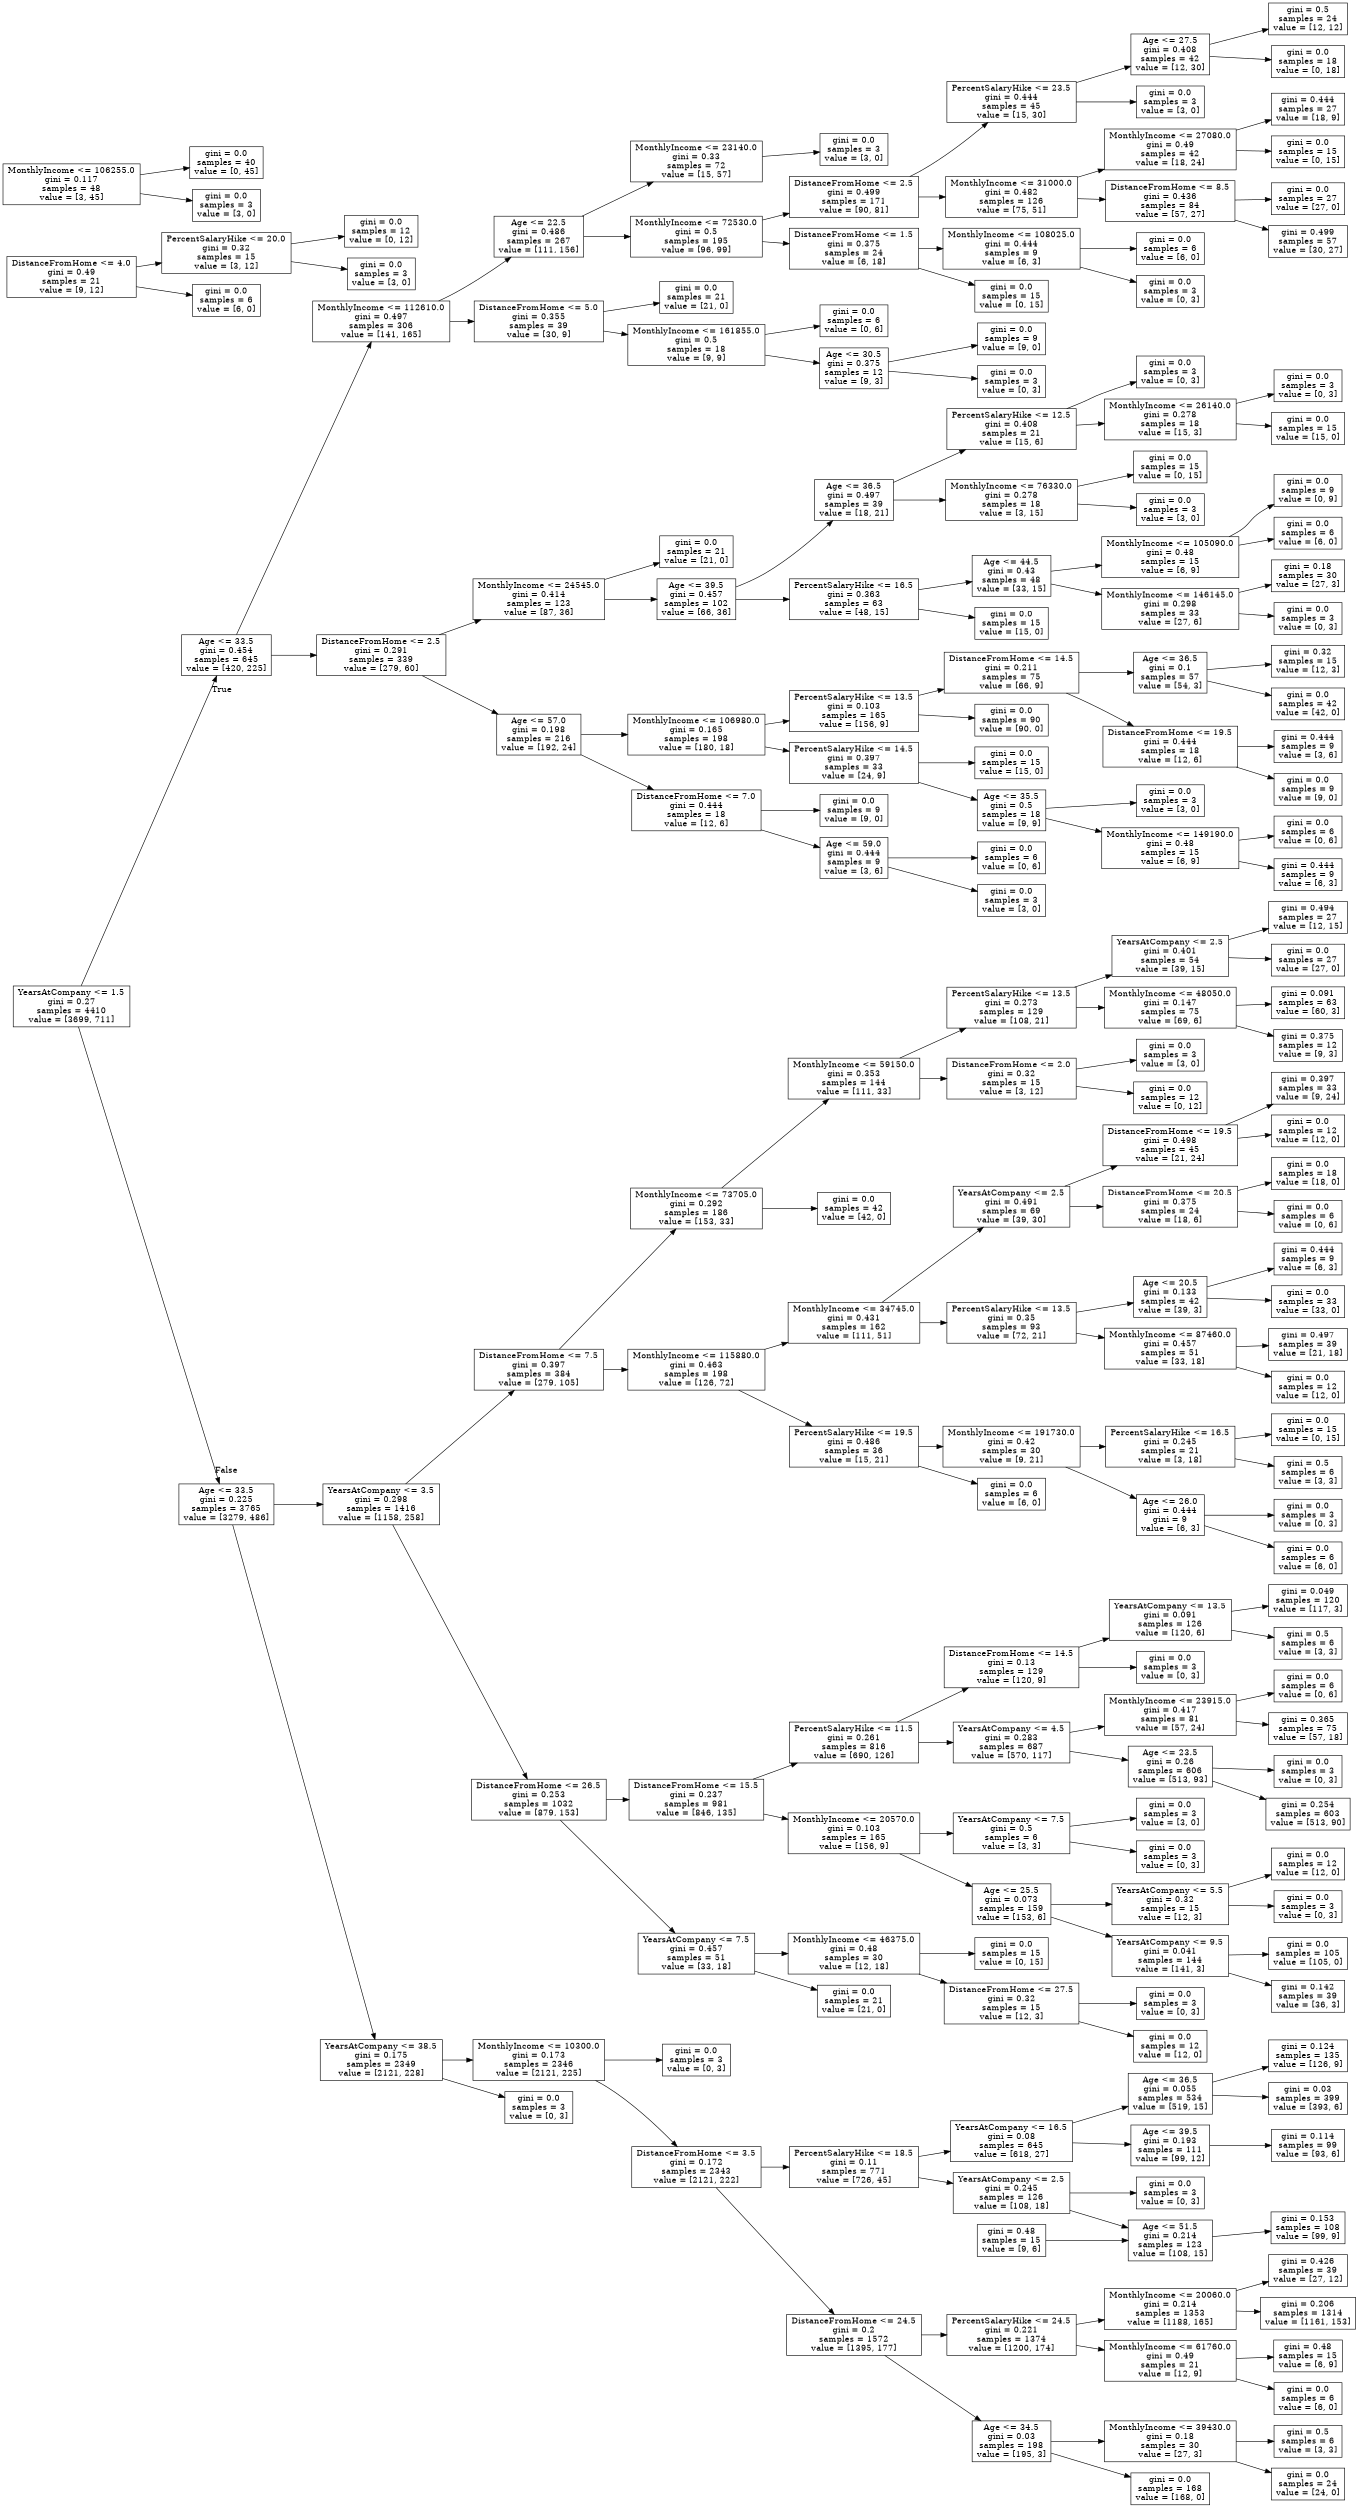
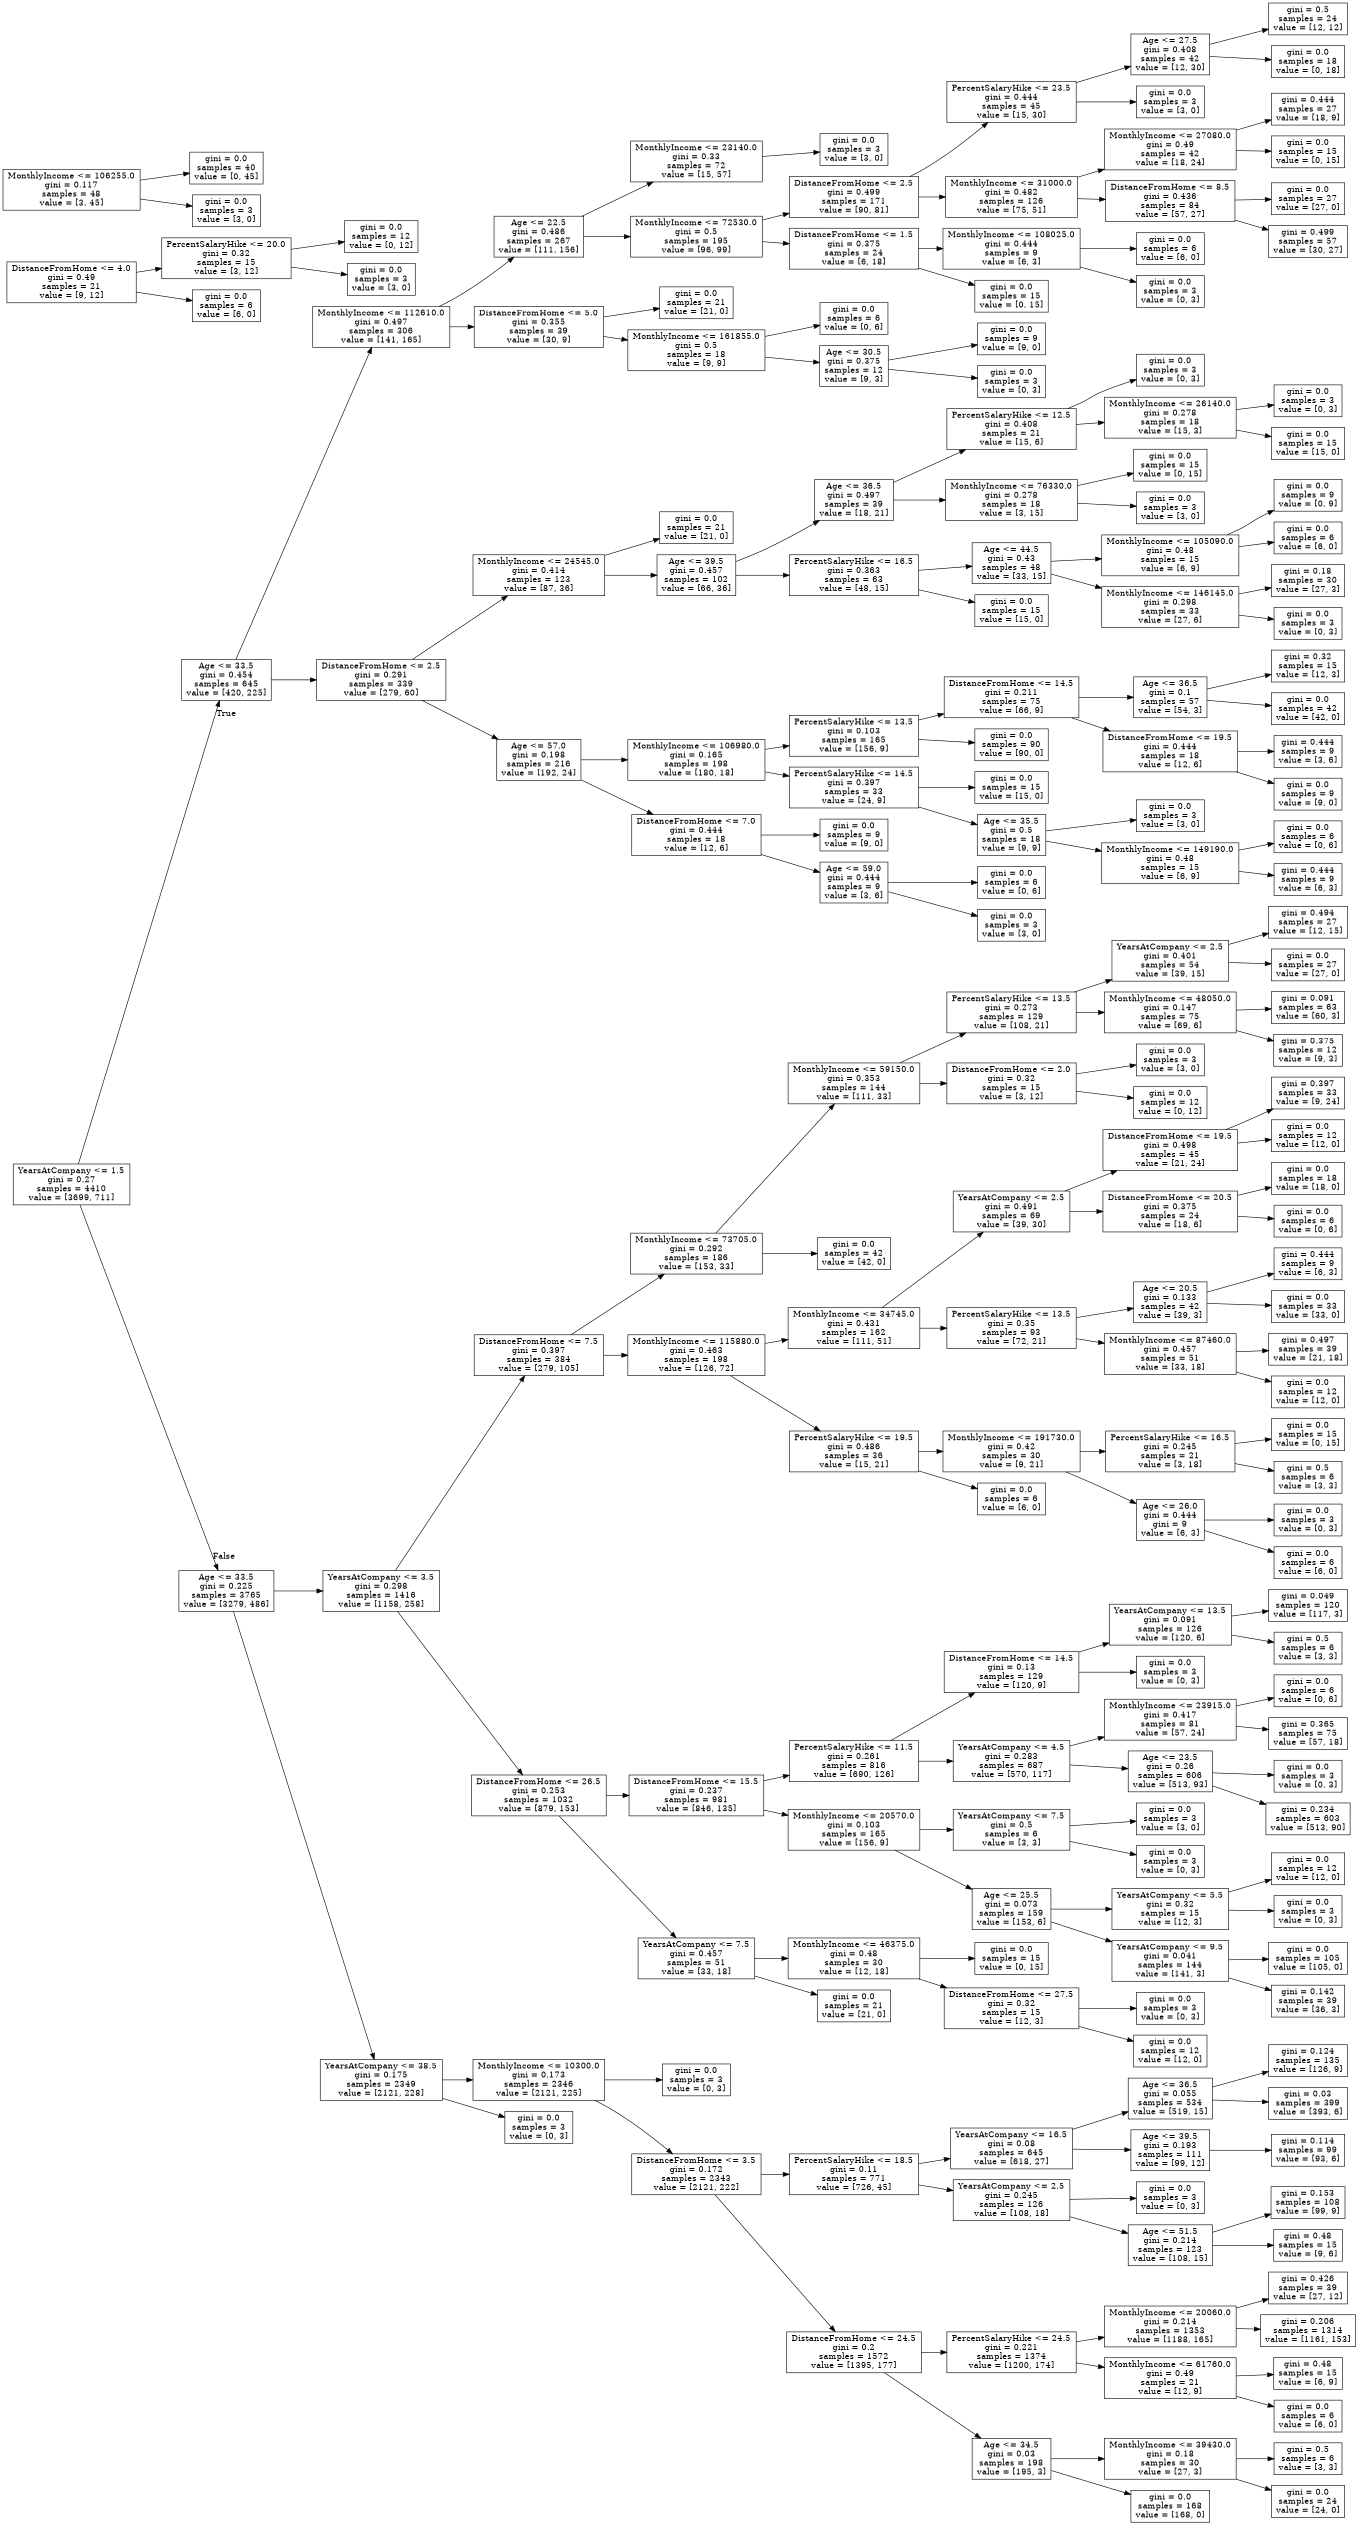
node "gini = 0.254 samples = 603 value = [513, 90]": label "gini = 0.254 samples = 603 value = [513, 90]" -> "gini = 0.234 samples = 603 value = [513, 90]"
edge "gini = 0.48 samples = 15 value = [9, 6]" -> "Age <= 51.5 gini = 0.214 samples = 123 value = [108, 15]": reversed
